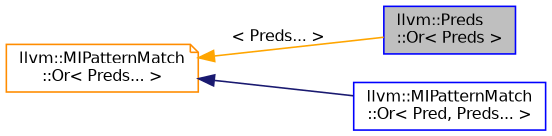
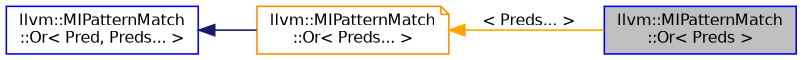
node "llvm::Preds ::Or< Preds >": label "llvm::Preds ::Or< Preds >" -> "llvm::MIPatternMatch ::Or< Preds >"
edge "llvm::MIPatternMatch ::Or< Pred, Preds... >" -> "llvm::MIPatternMatch ::Or< Preds... >": reversed
